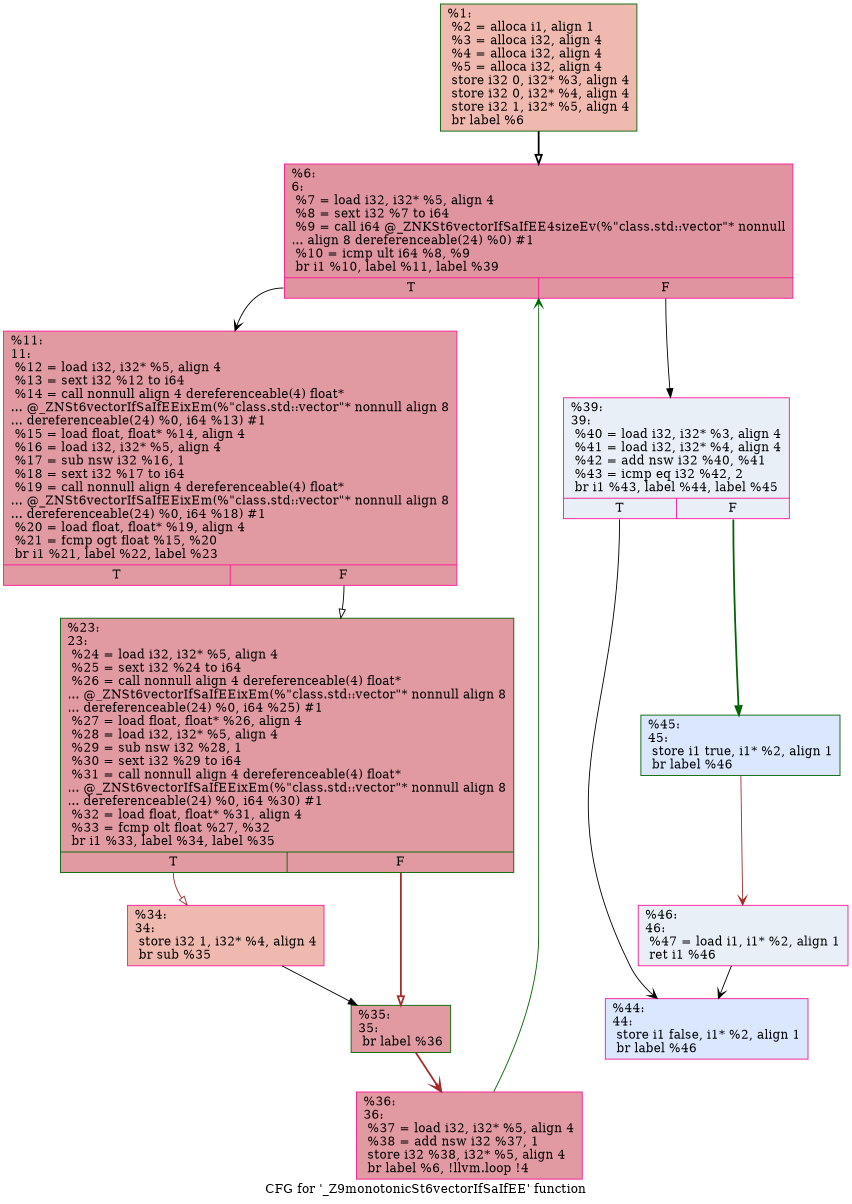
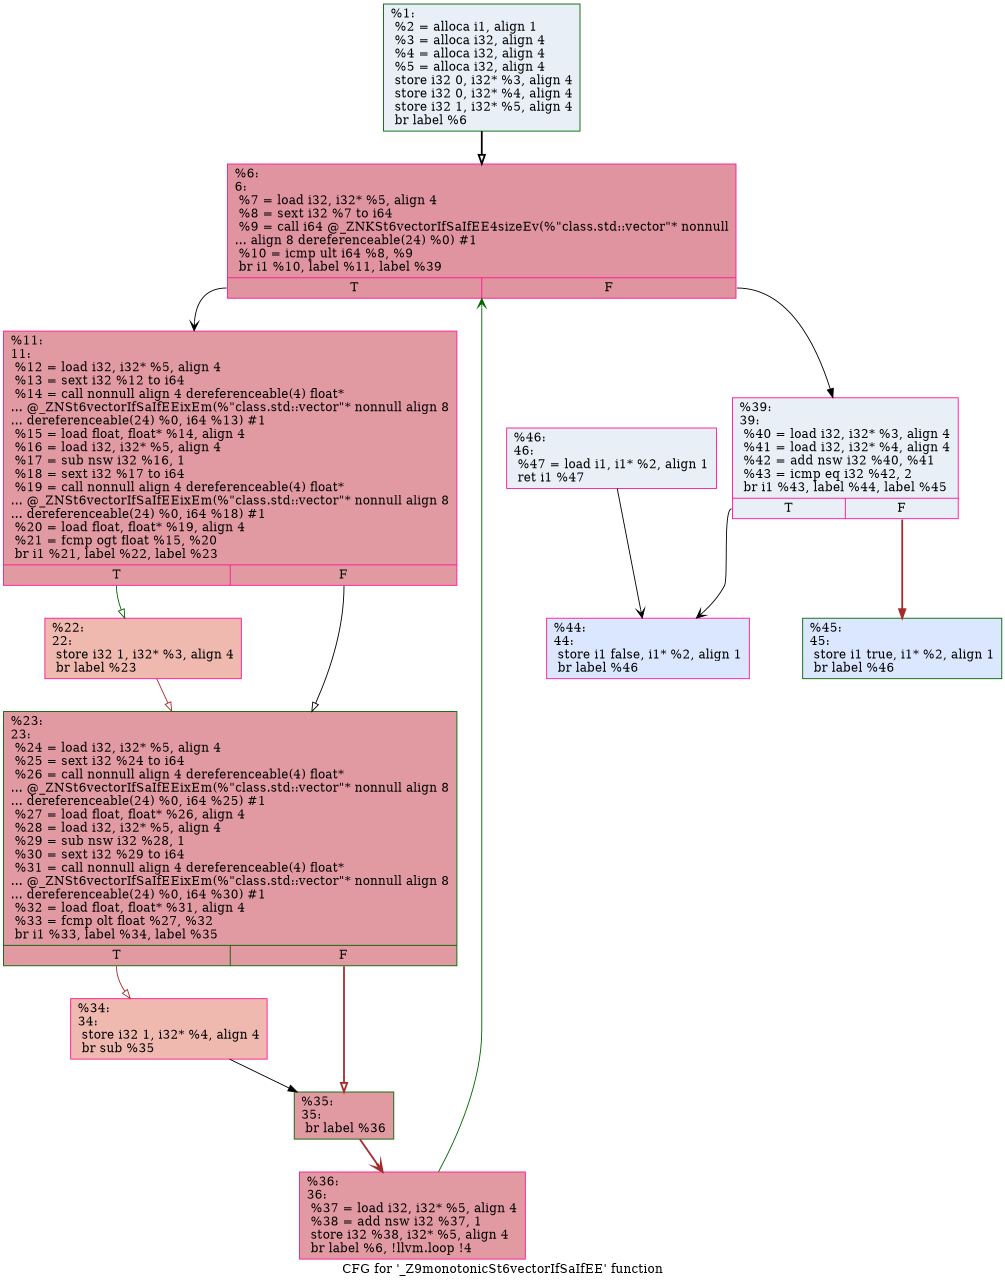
node "%1:": fillcolor #de614d70 -> #cedaeb70
edge "%39:" -> "%45:": color darkgreen -> brown
node "%22:": added
edge "%45:" -> "%46:": removed
node "%46:": text "ret i1 %46" -> "ret i1 %47"
